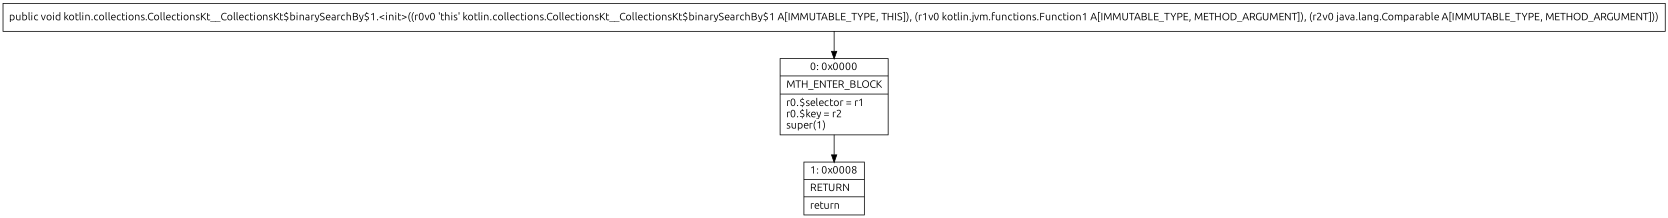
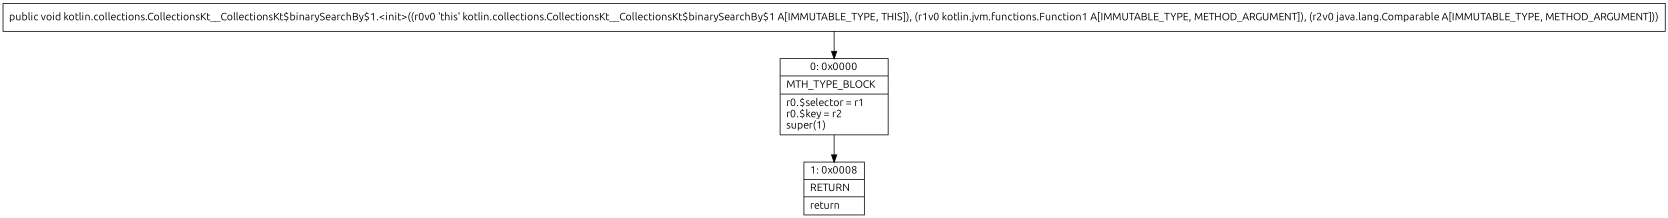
node "0: 0x0000": text "MTH_ENTER_BLOCK" -> "MTH_TYPE_BLOCK"
